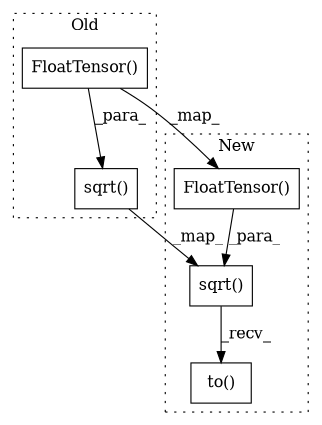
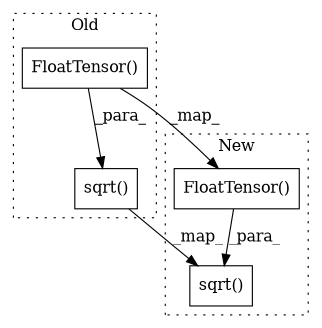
node "to()": removed
